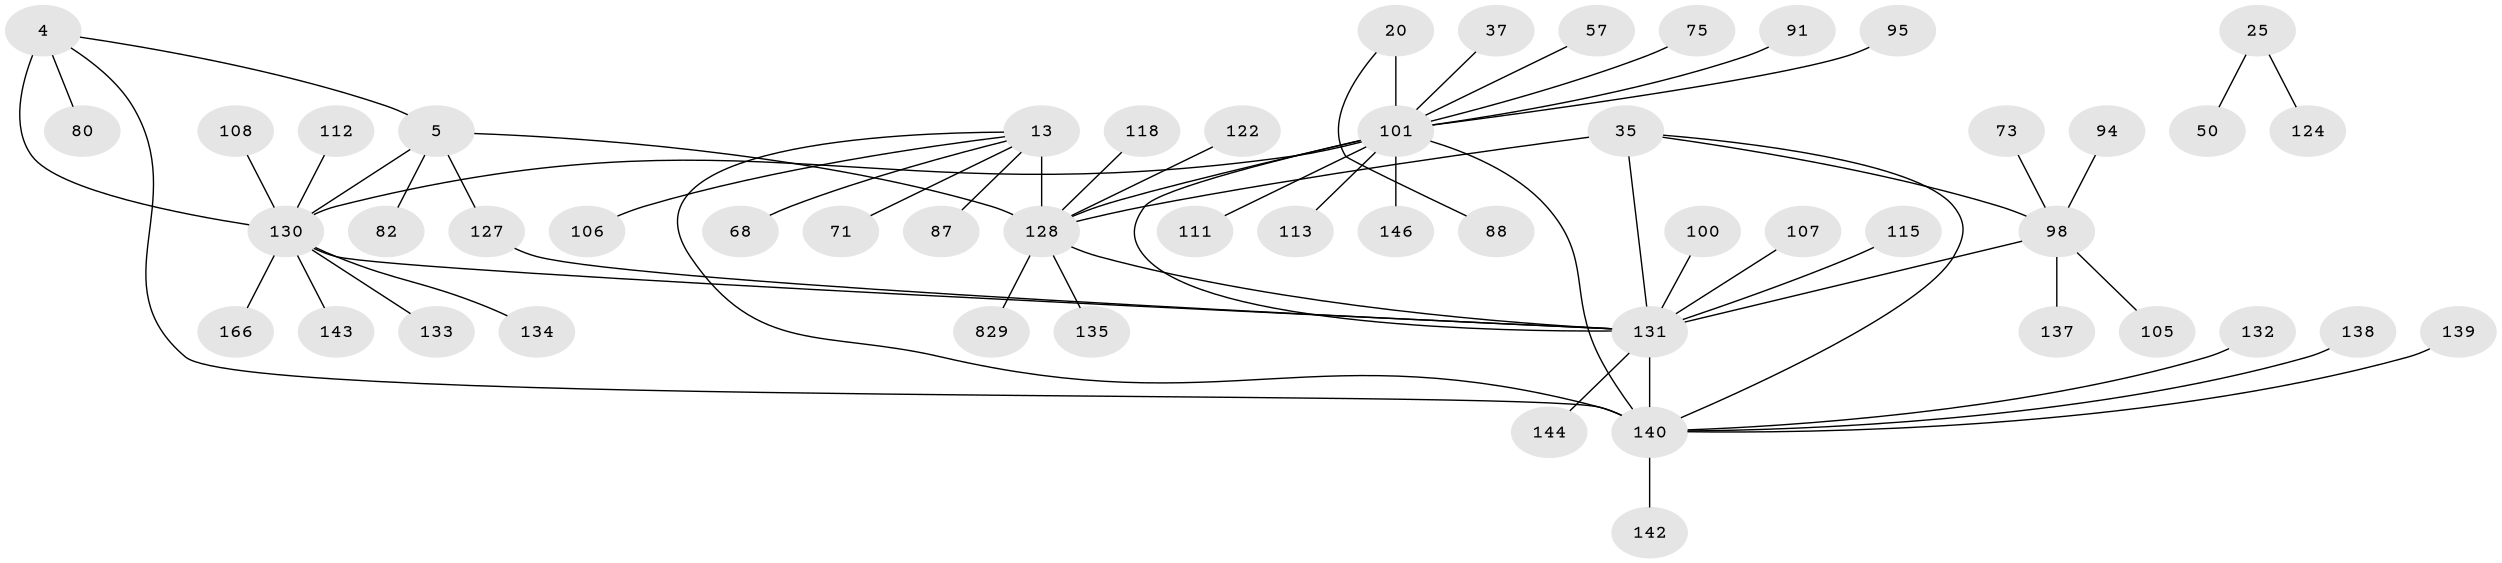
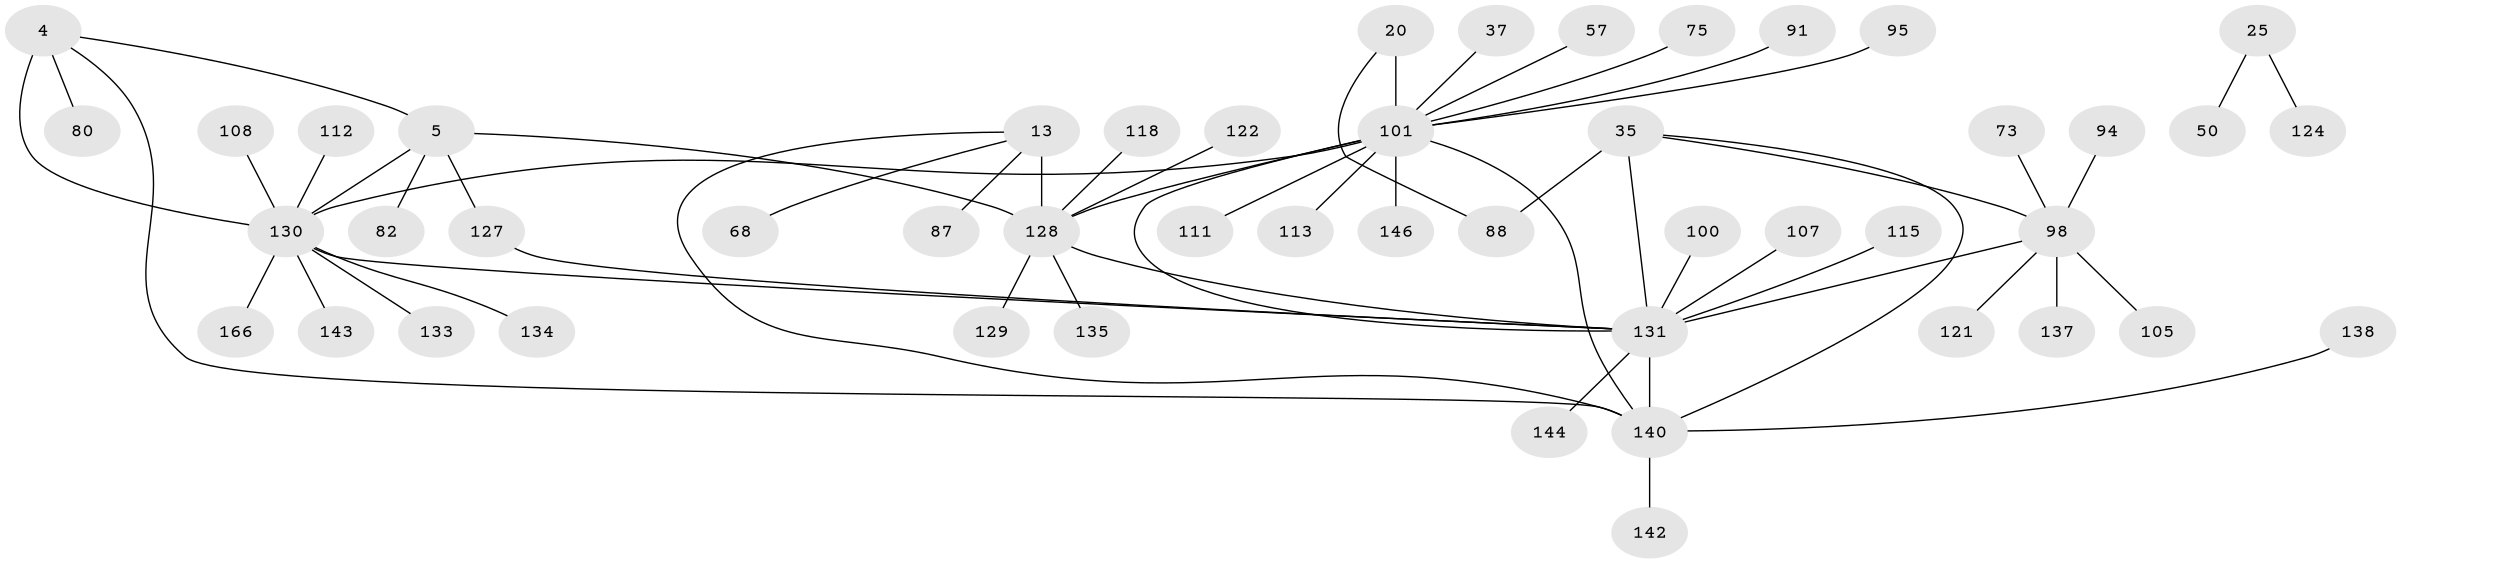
edge "35" -- "128": now "35" -- "88"
node "106": removed
node "71": removed
node "829": label "829" -> "129"
node "121": added
node "132": removed
node "139": removed
